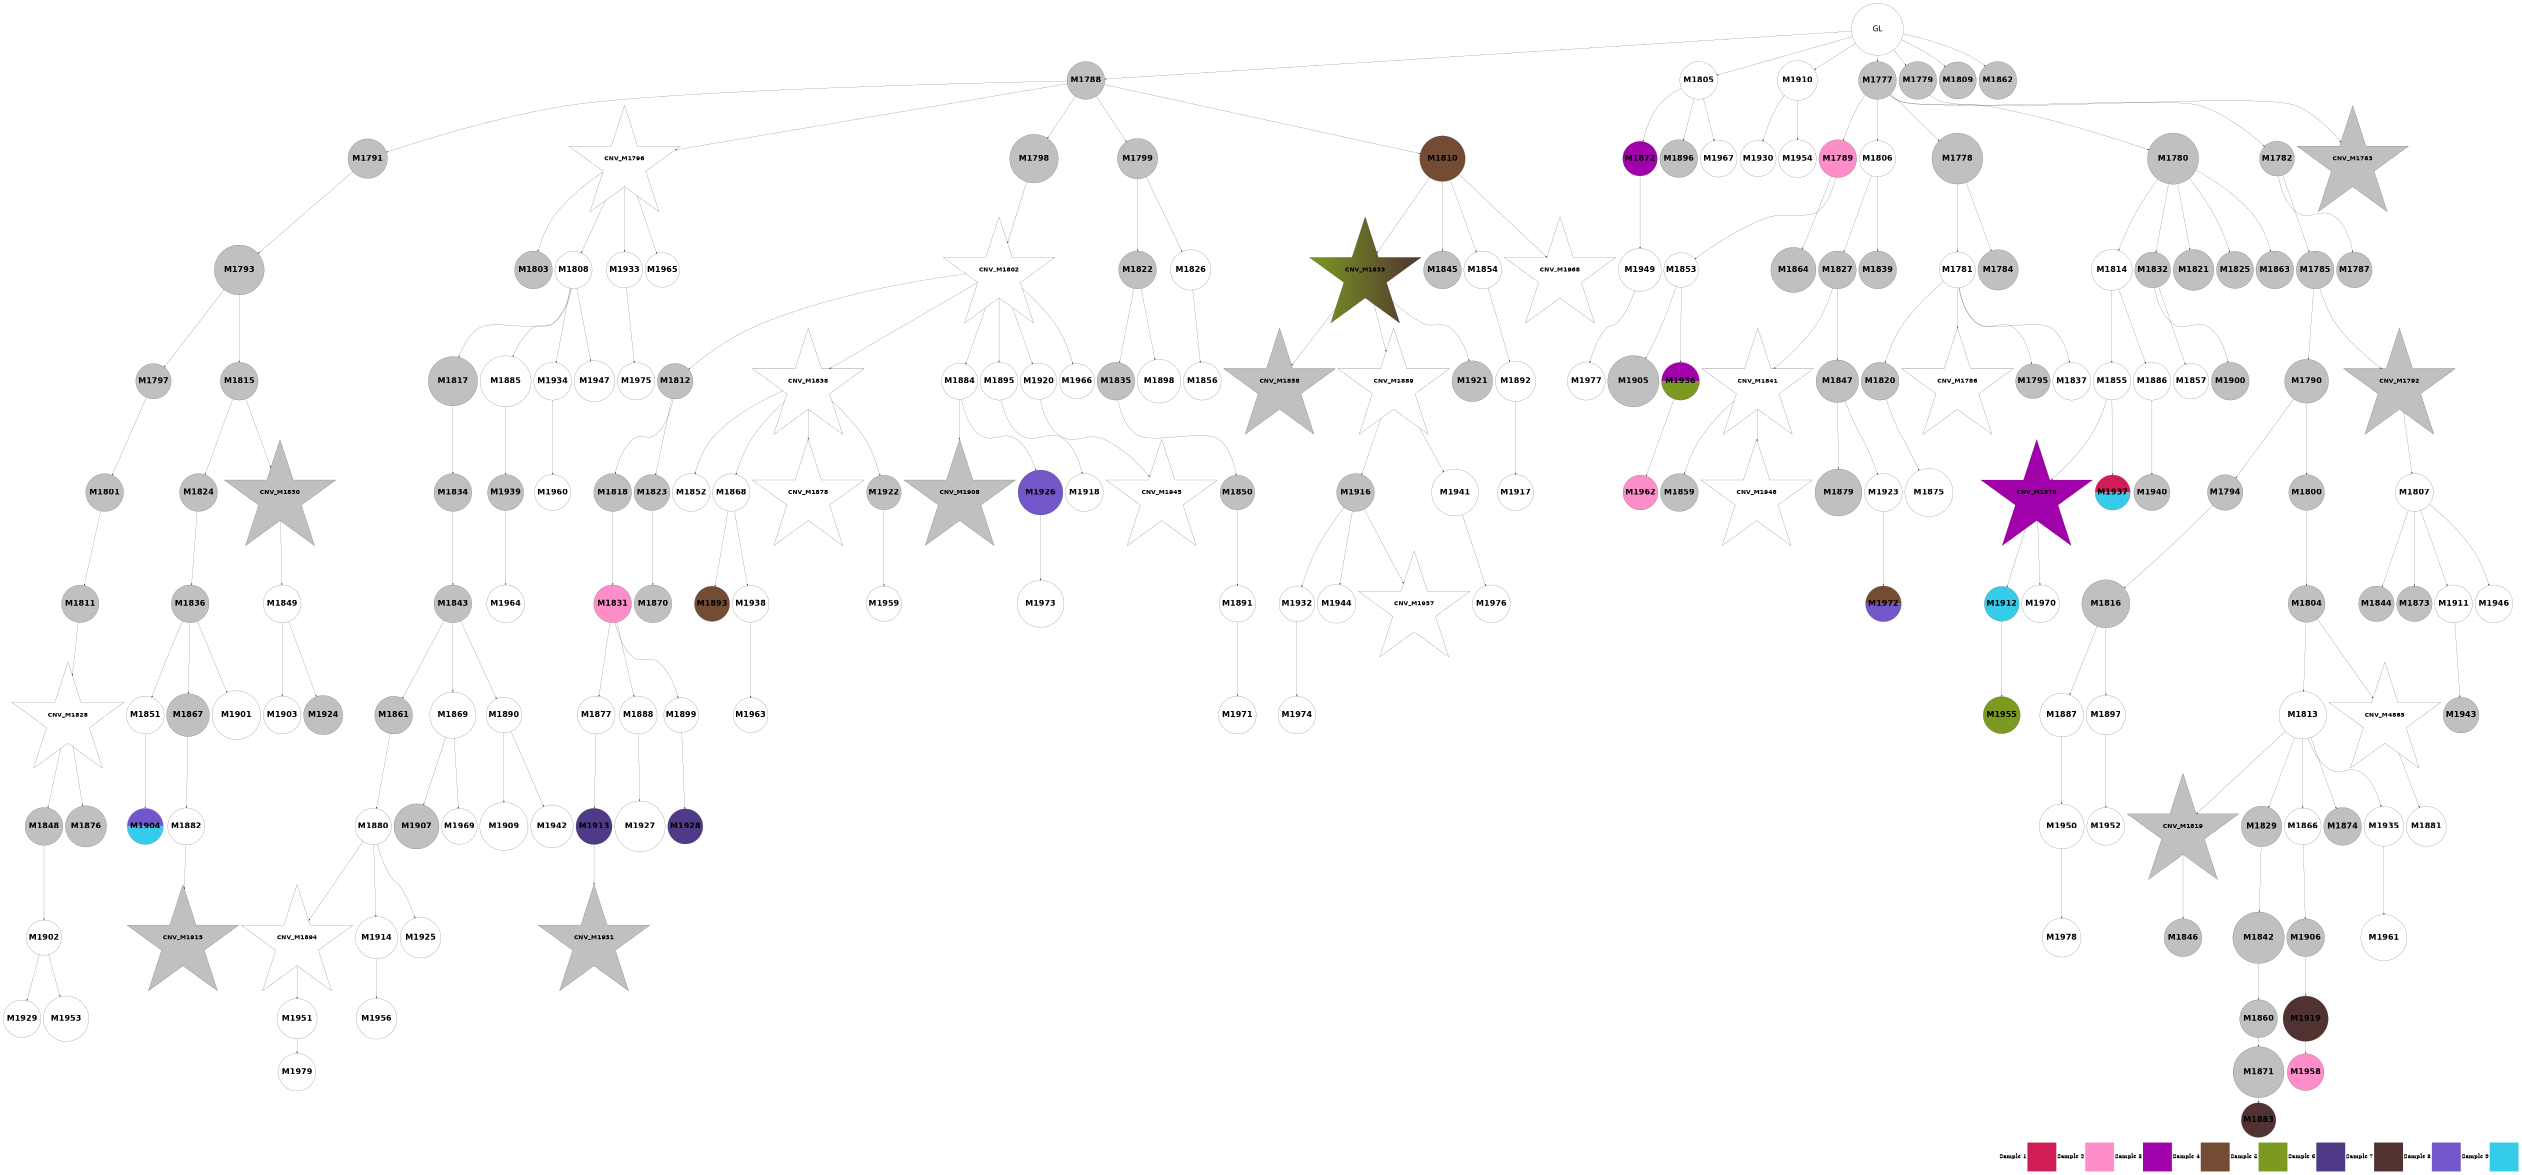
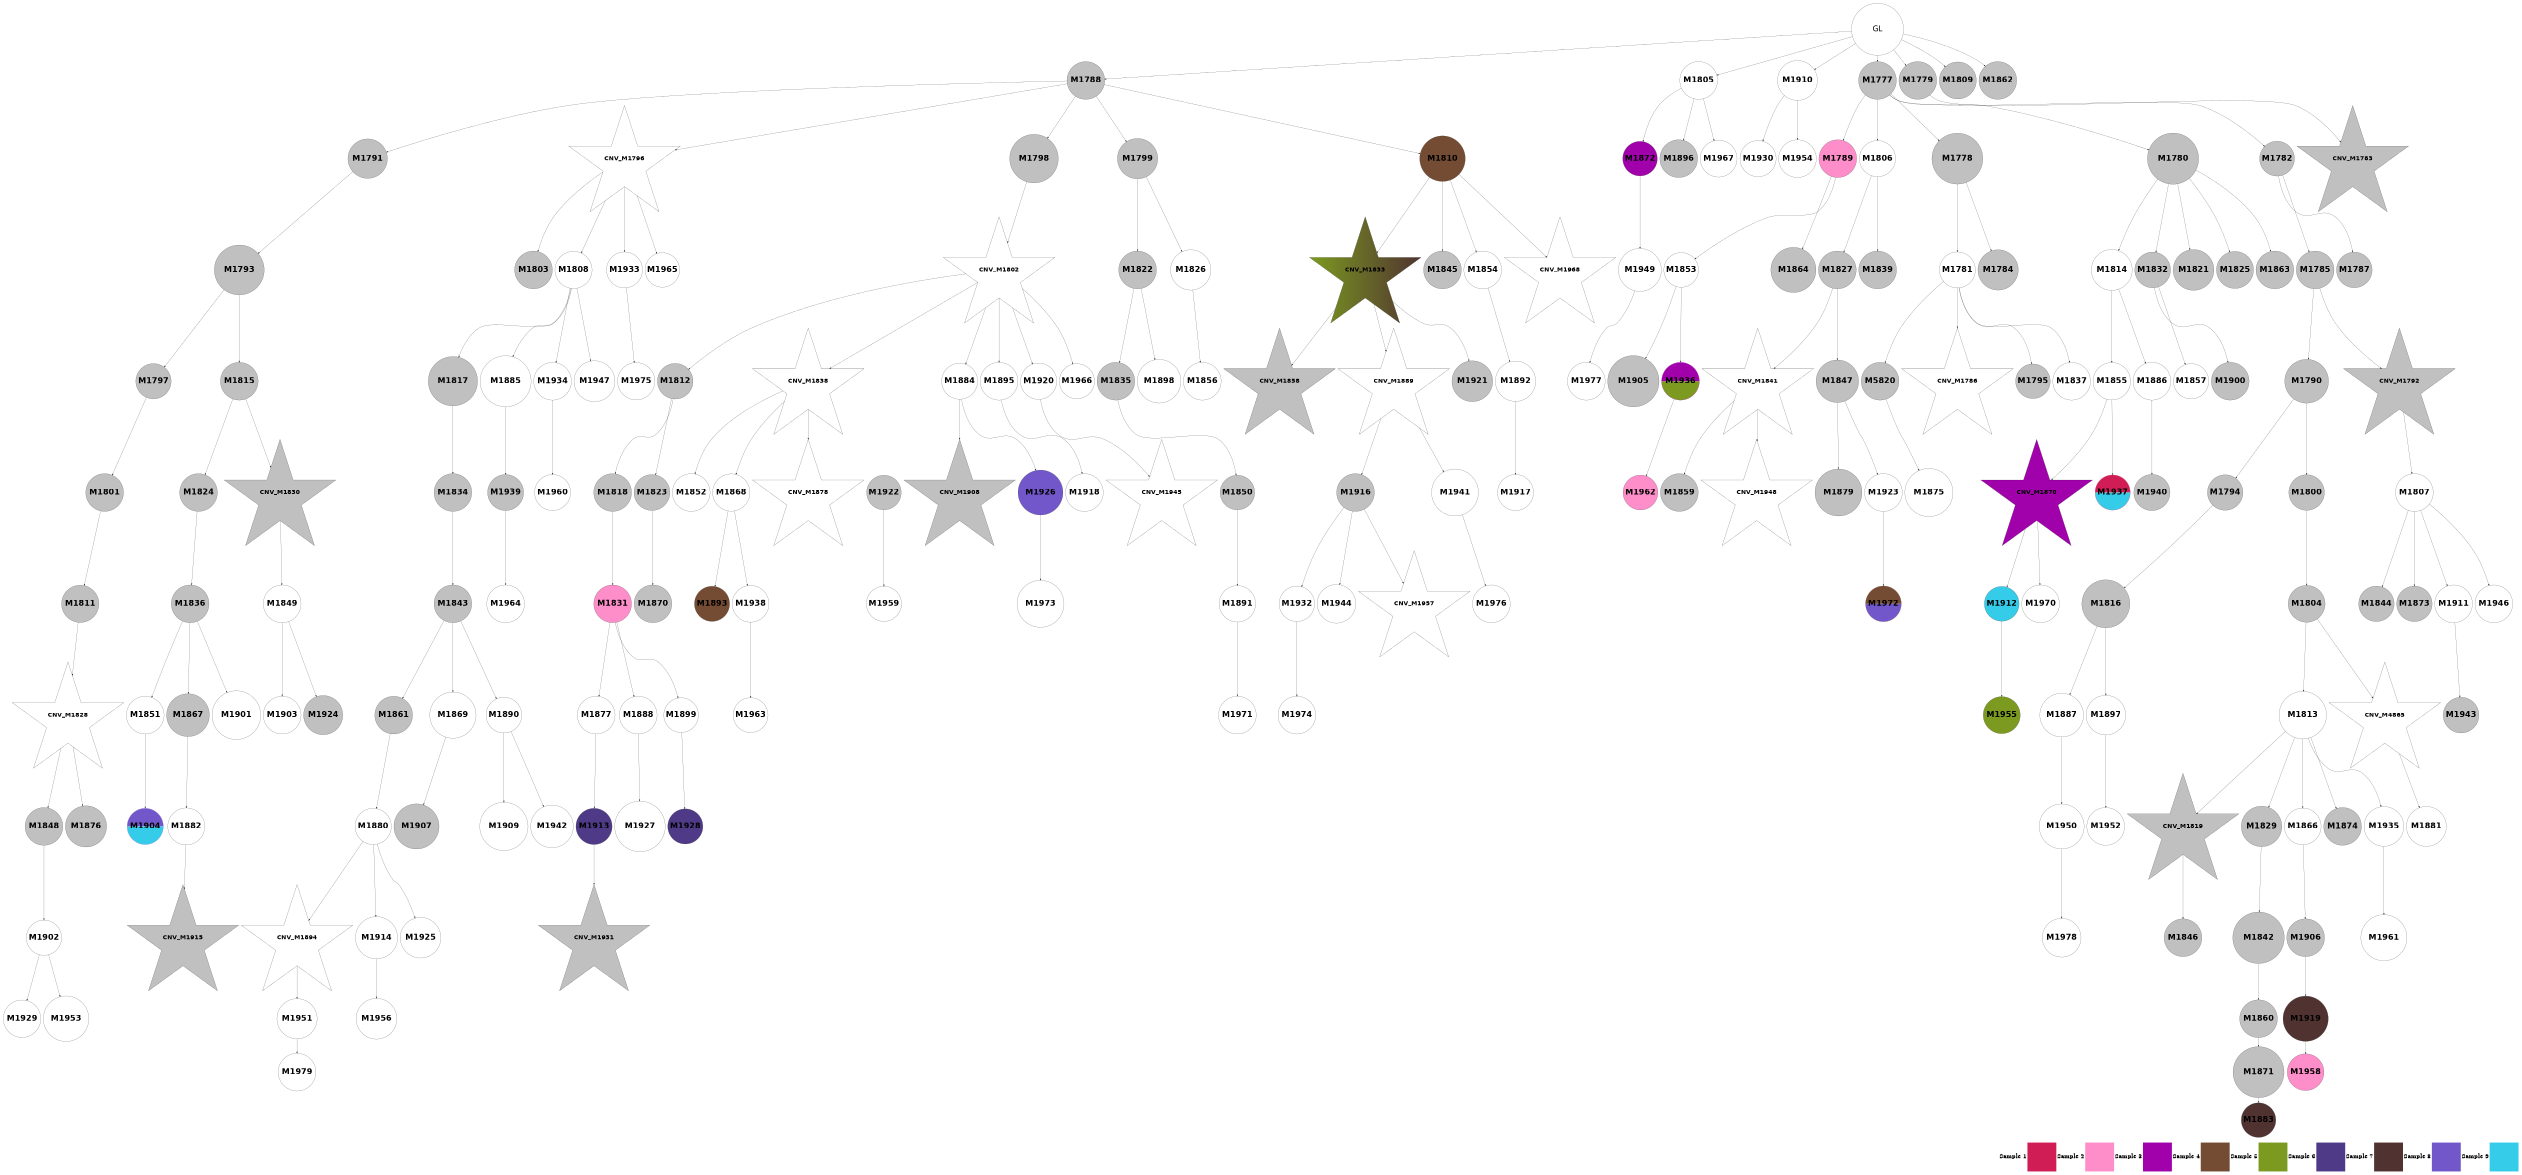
node "M1820": label "M1820" -> "M5820"
edge "CNV_M1838" -> "M1922": removed
node "M1969": removed
